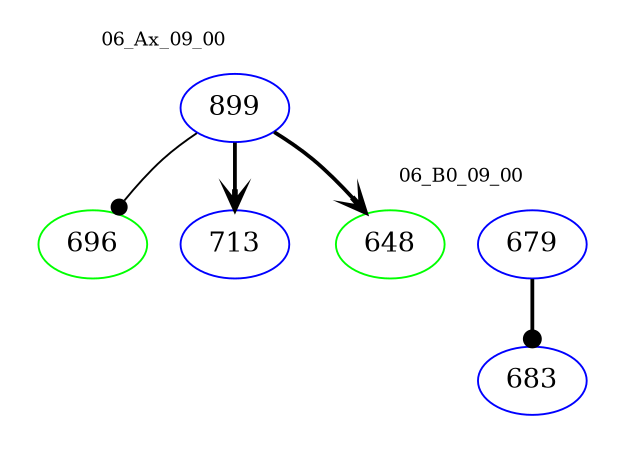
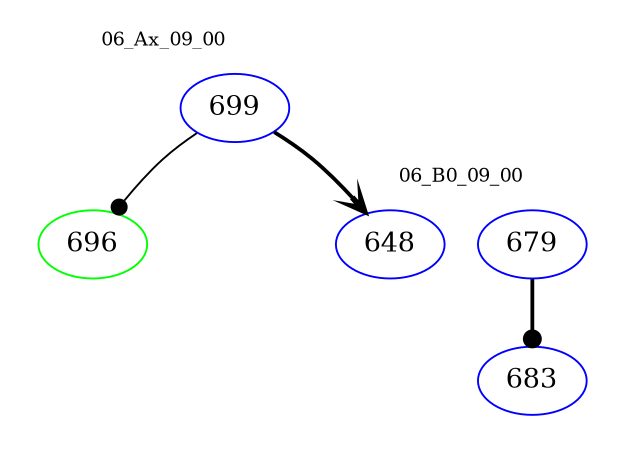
node "899": label "899" -> "699"
node "713": removed
node "648": color green -> blue
